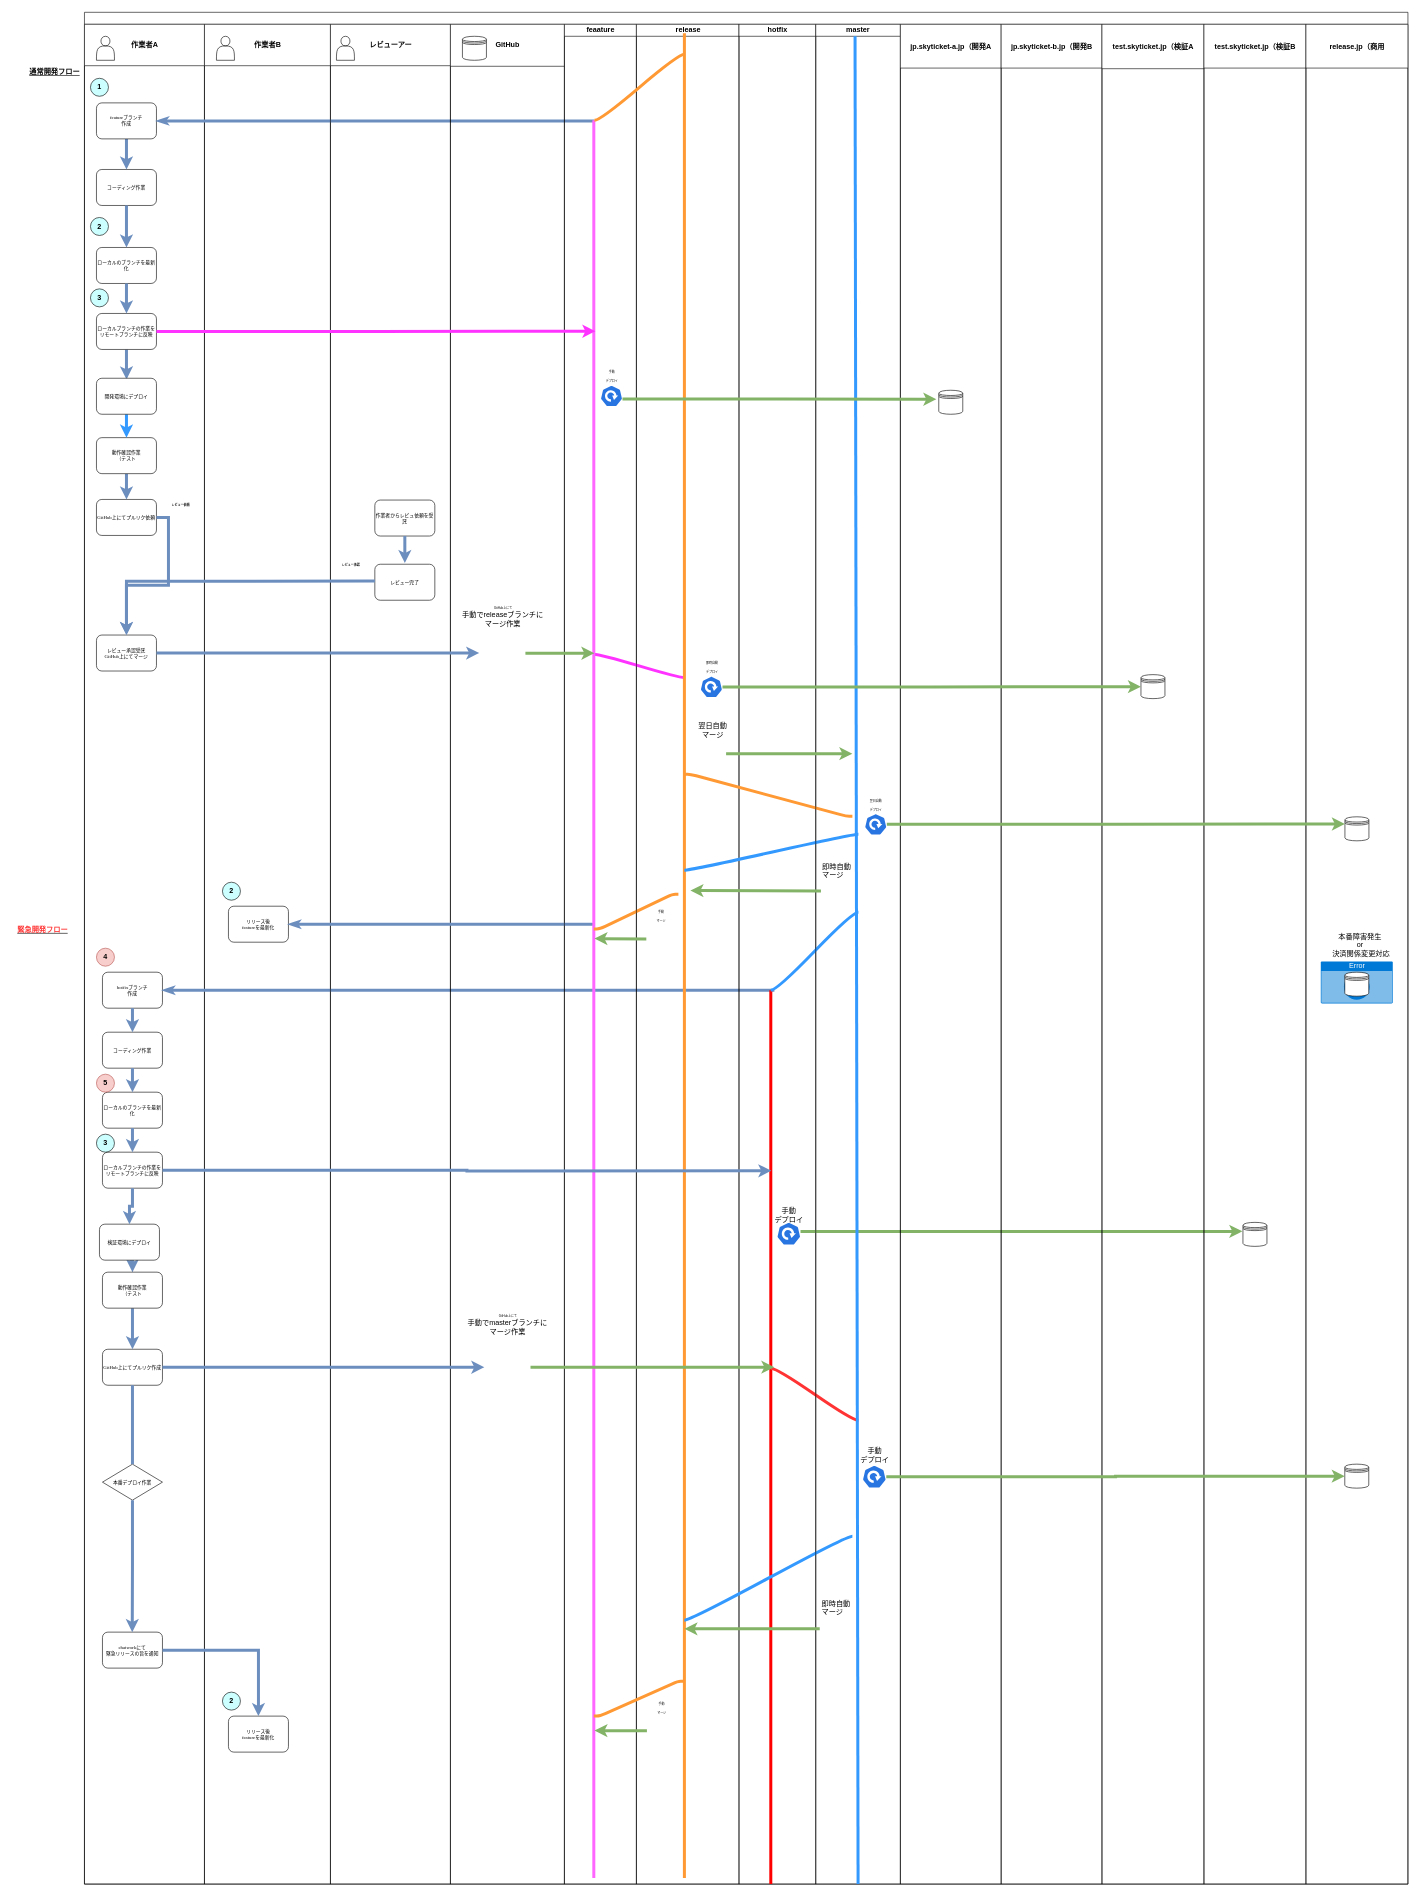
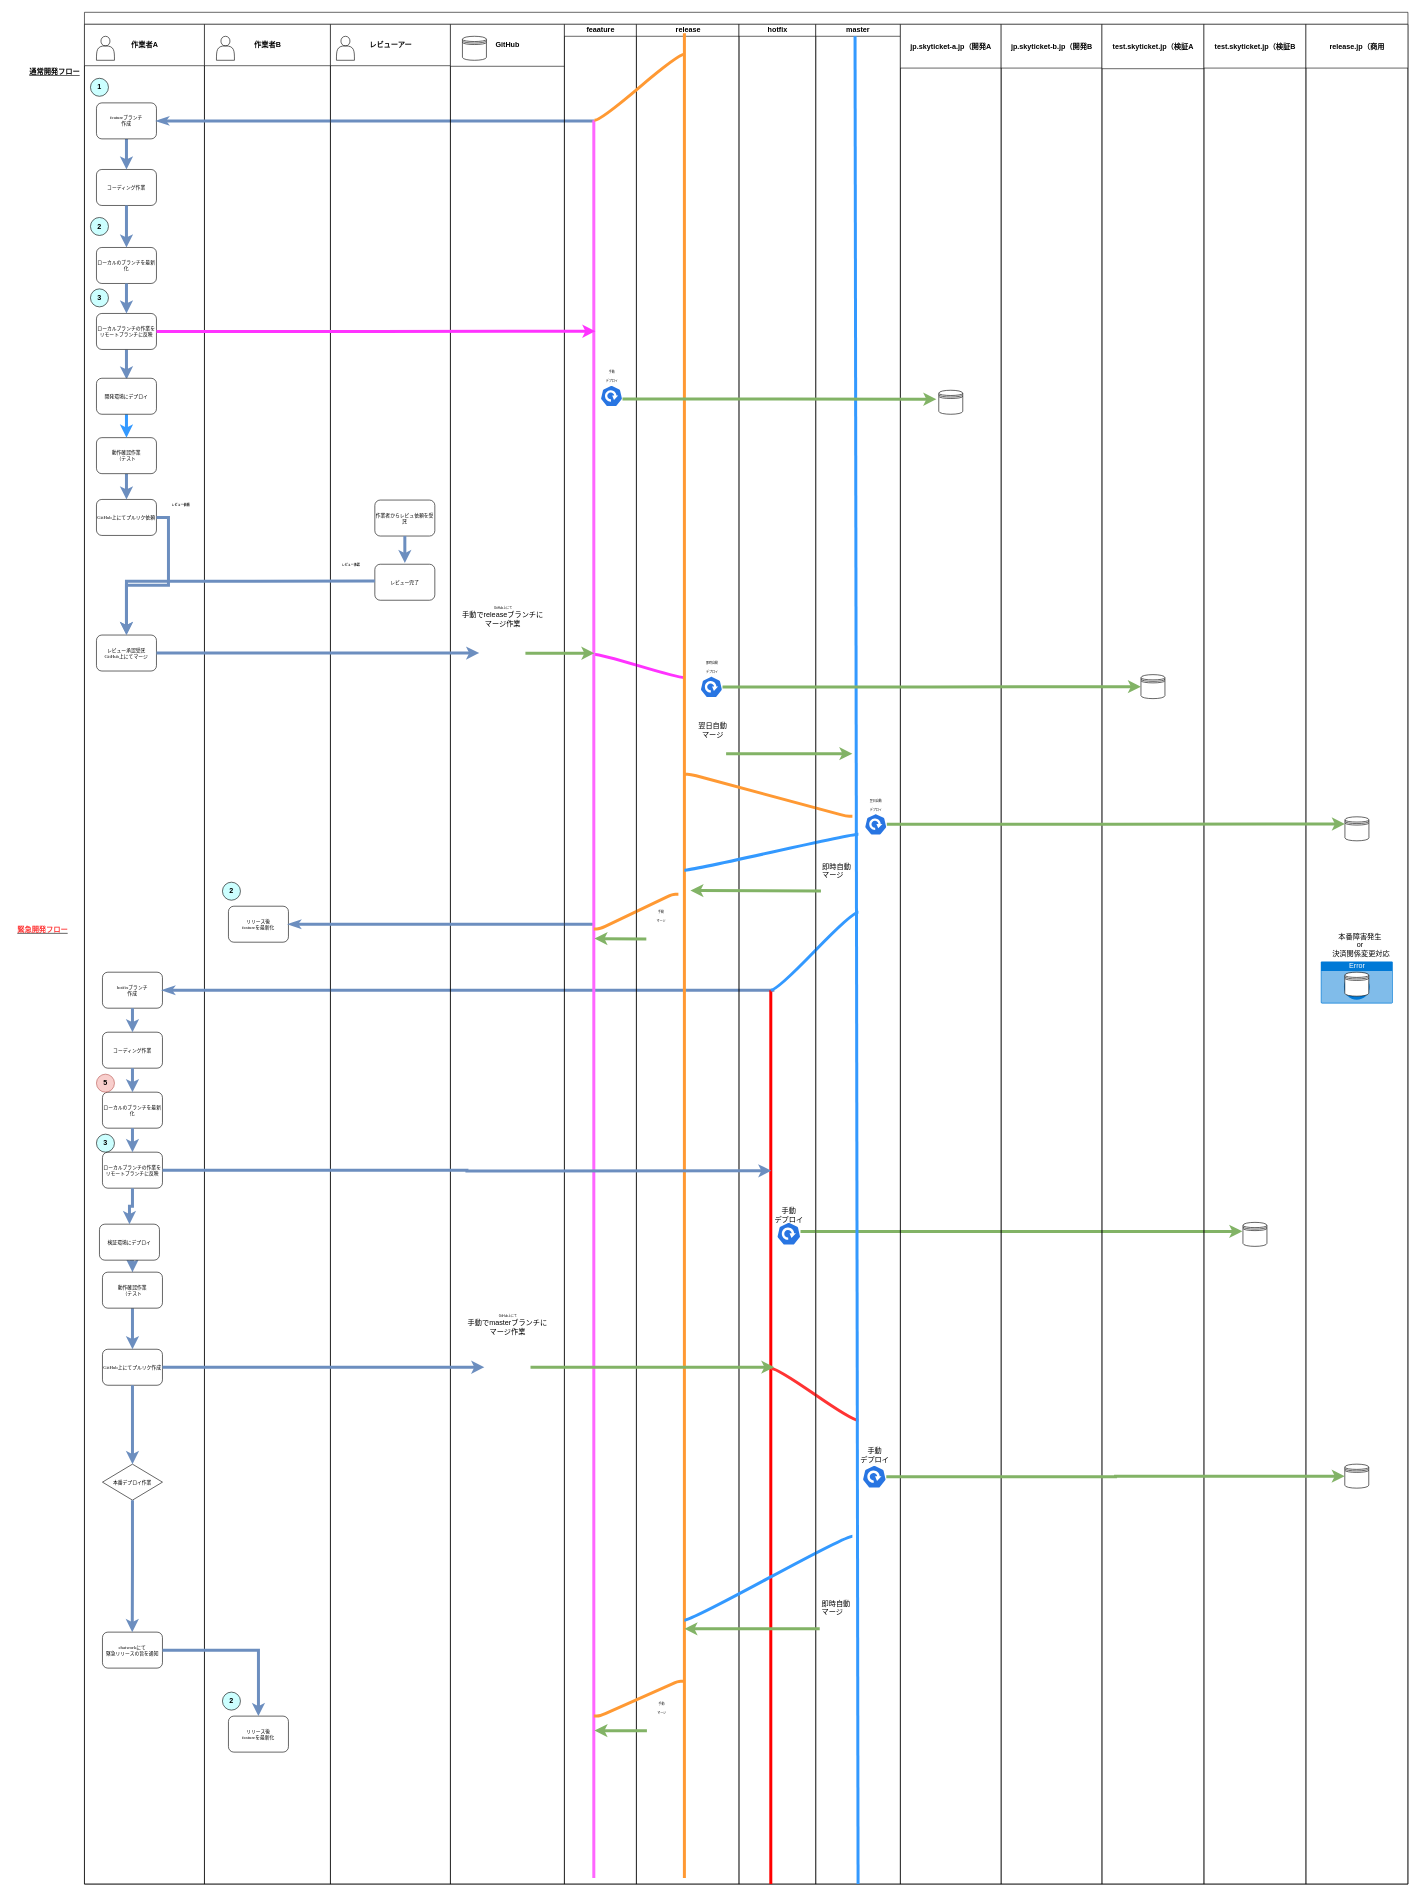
node "4": removed
edge "GitHub上にてプルリク作成" -- "本番デプロイ作業": arrowhead none -> classic
